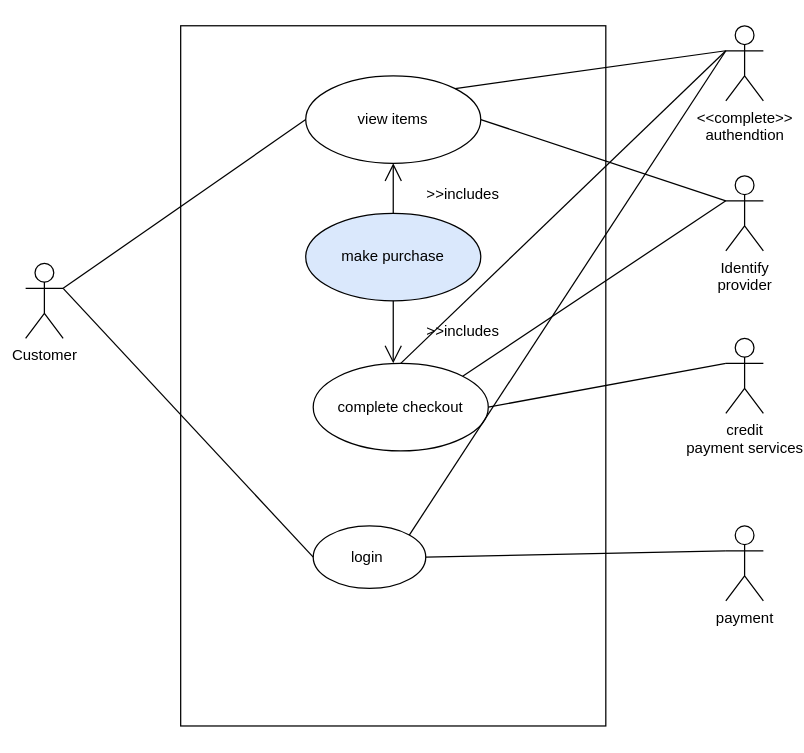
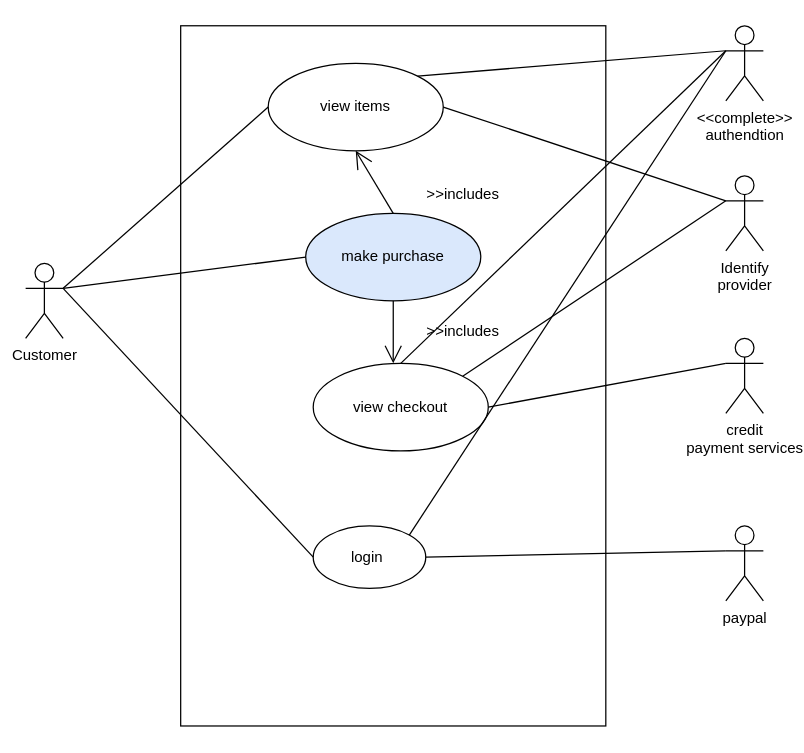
node "view items": moved (393, 119) -> (356, 107)
edge "make purchase" -- "Customer": added
node "complete checkout": label "complete checkout" -> "view checkout"
node "payment": label "payment" -> "paypal"
